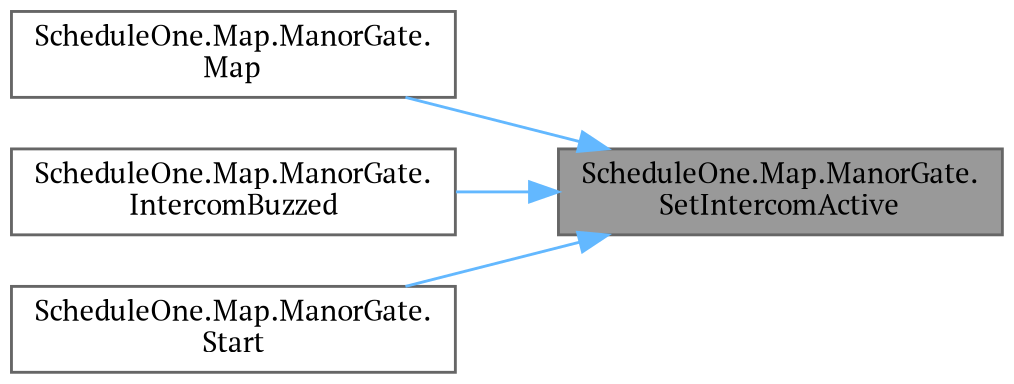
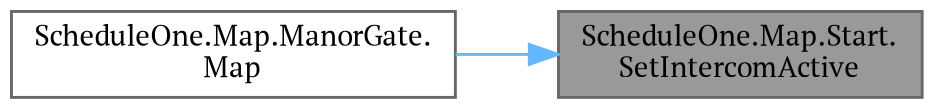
node "ScheduleOne.Map.ManorGate. IntercomBuzzed": removed
node "ScheduleOne.Map.ManorGate. SetIntercomActive": label "ScheduleOne.Map.ManorGate. SetIntercomActive" -> "ScheduleOne.Map.Start. SetIntercomActive"
node "ScheduleOne.Map.ManorGate. Start": removed
